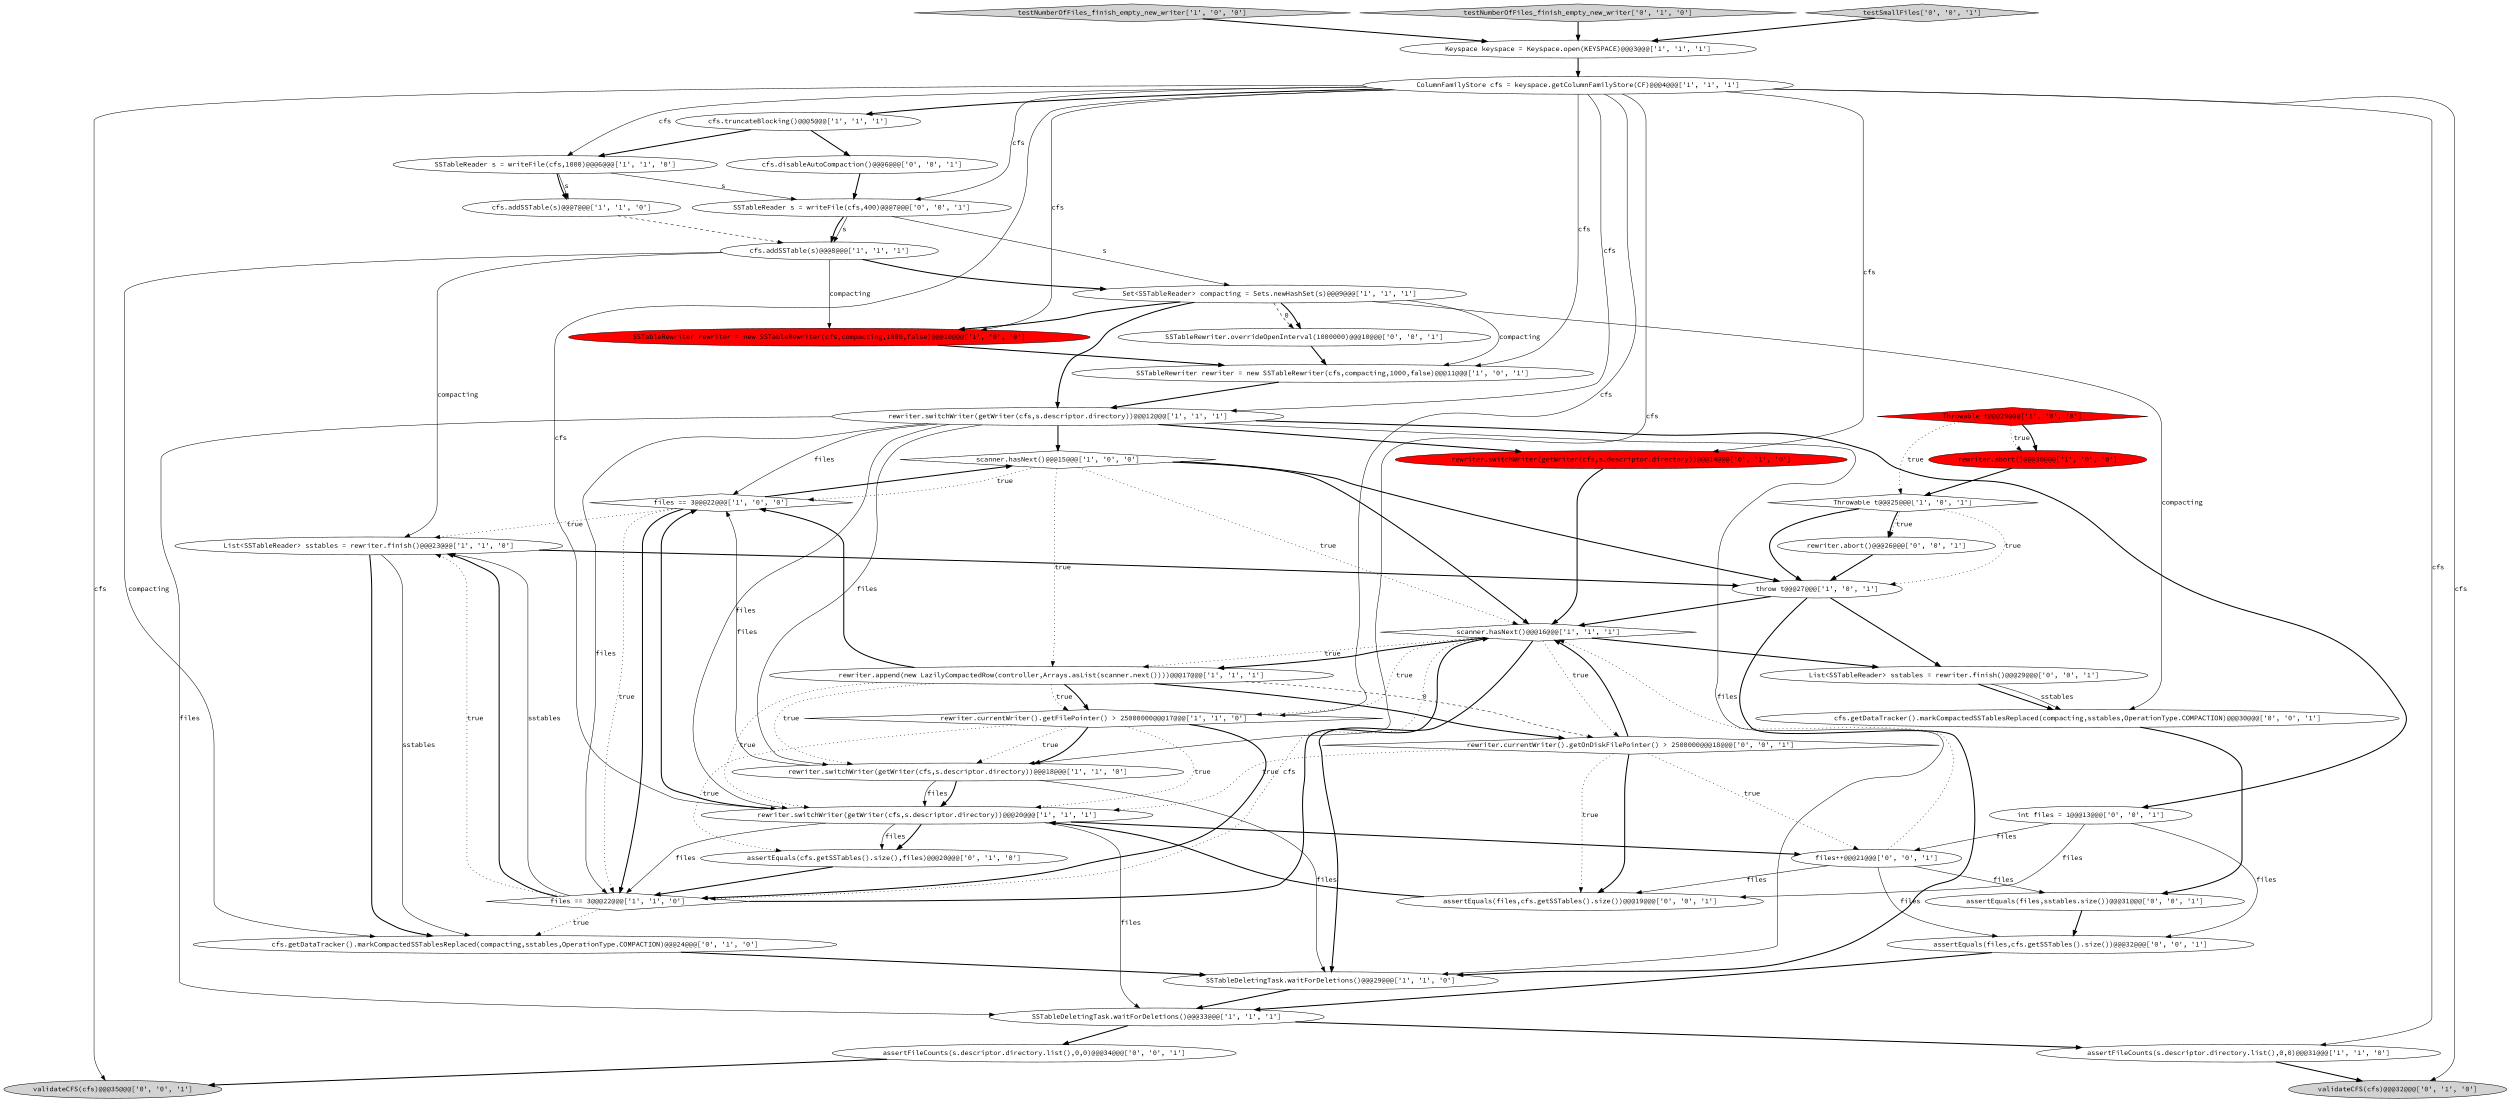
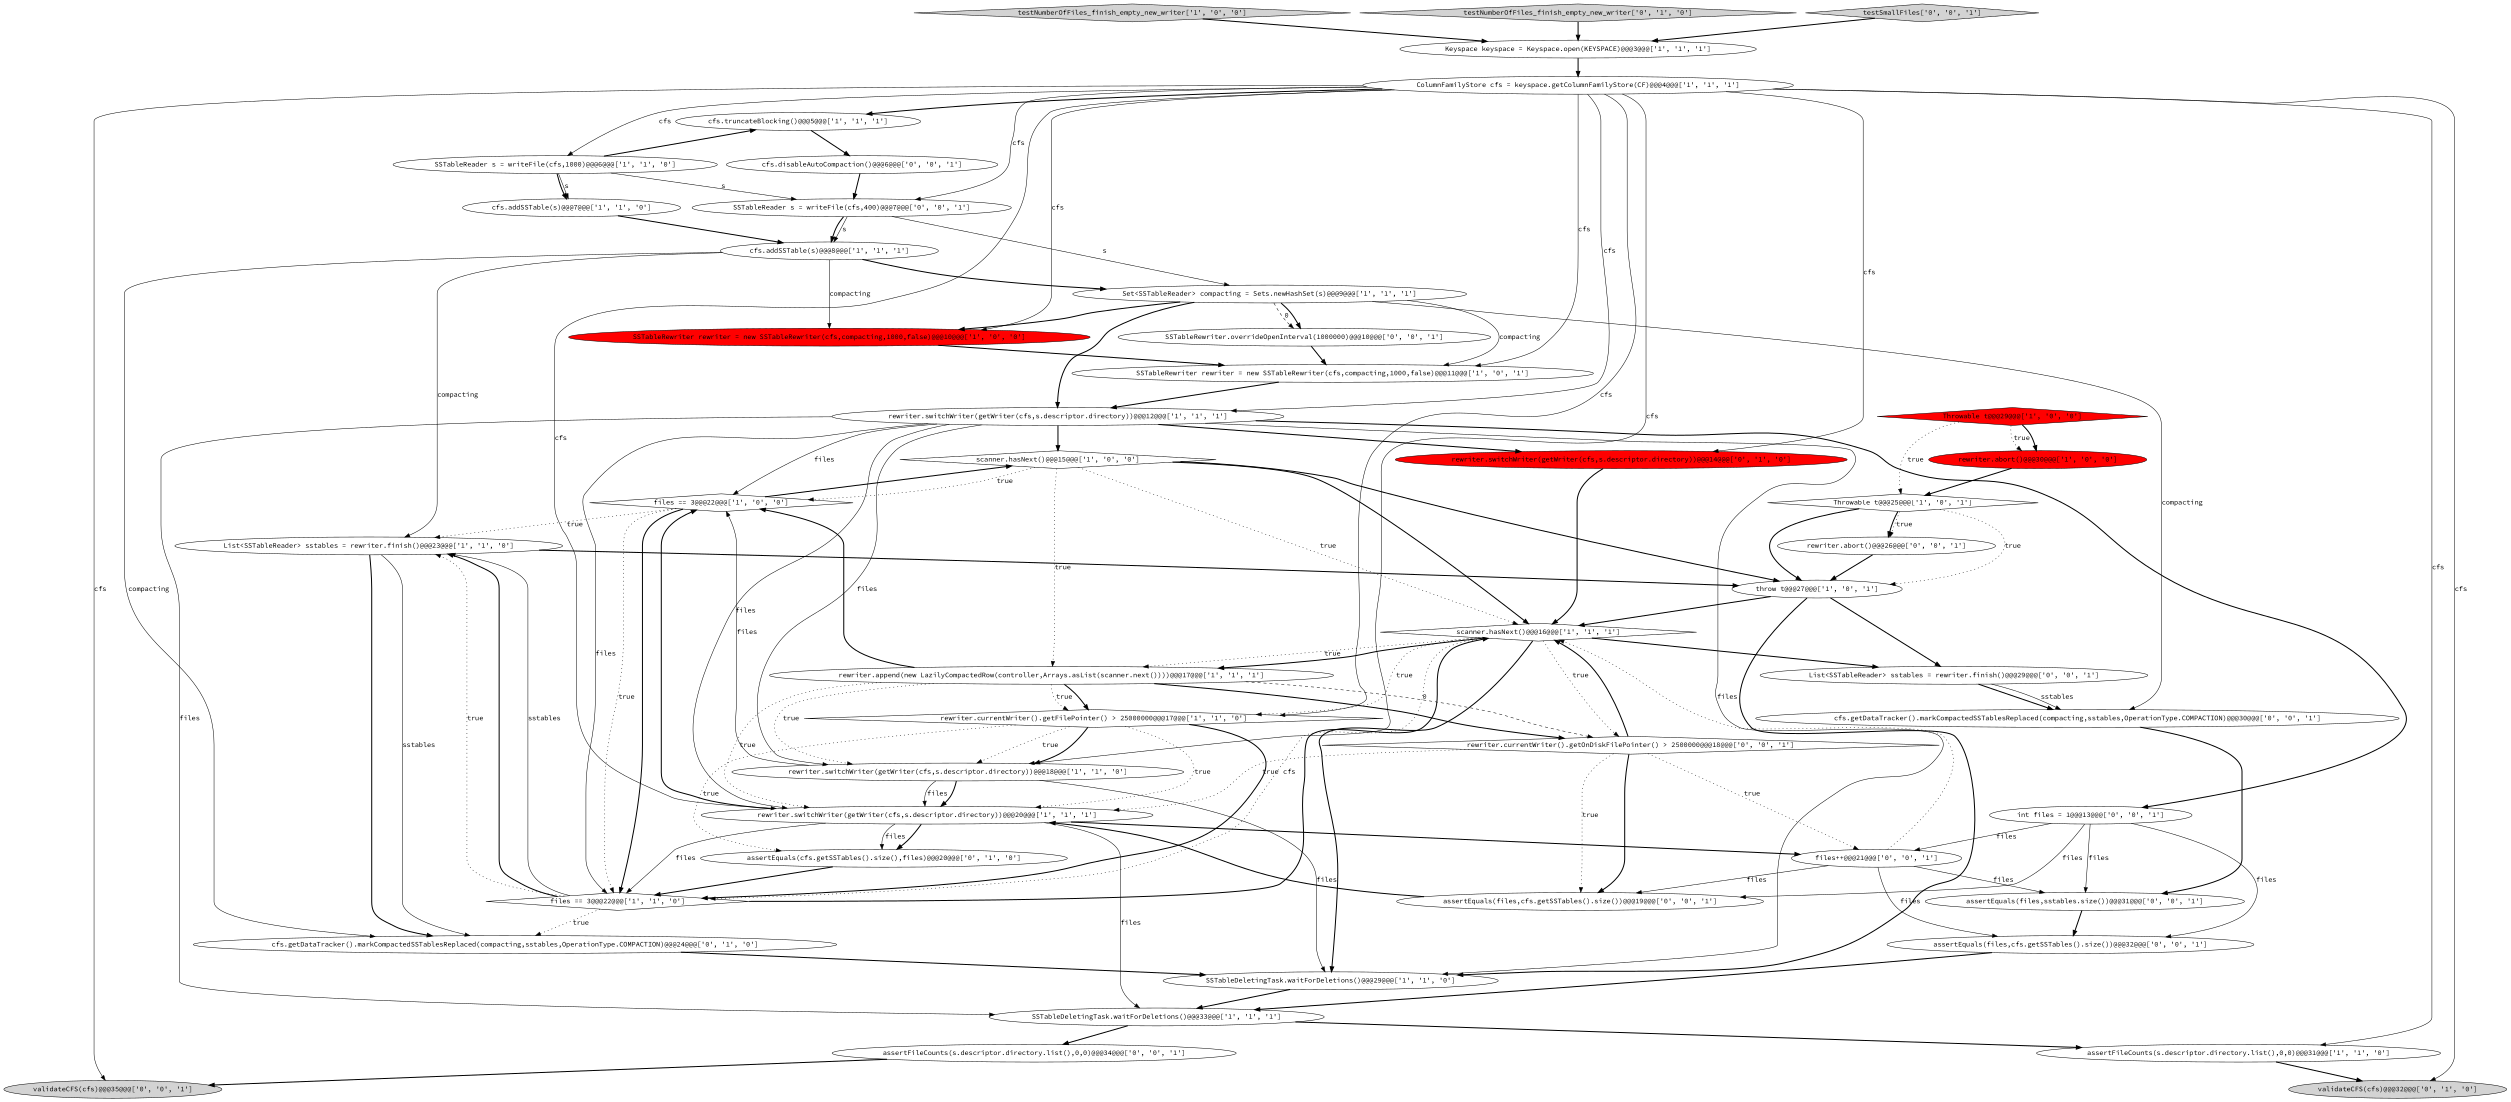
edge "cfs.truncateBlocking()@@@5@@@['1', '1', '1']" -> "SSTableReader s = writeFile(cfs,1000)@@@6@@@['1', '1', '0']": reversed
edge "cfs.addSSTable(s)@@@7@@@['1', '1', '0']" -> "cfs.addSSTable(s)@@@8@@@['1', '1', '1']": style dashed -> bold
edge "int files = 1@@@13@@@['0', '0', '1']" -> "assertEquals(files,sstables.size())@@@31@@@['0', '0', '1']": added, label "files"
